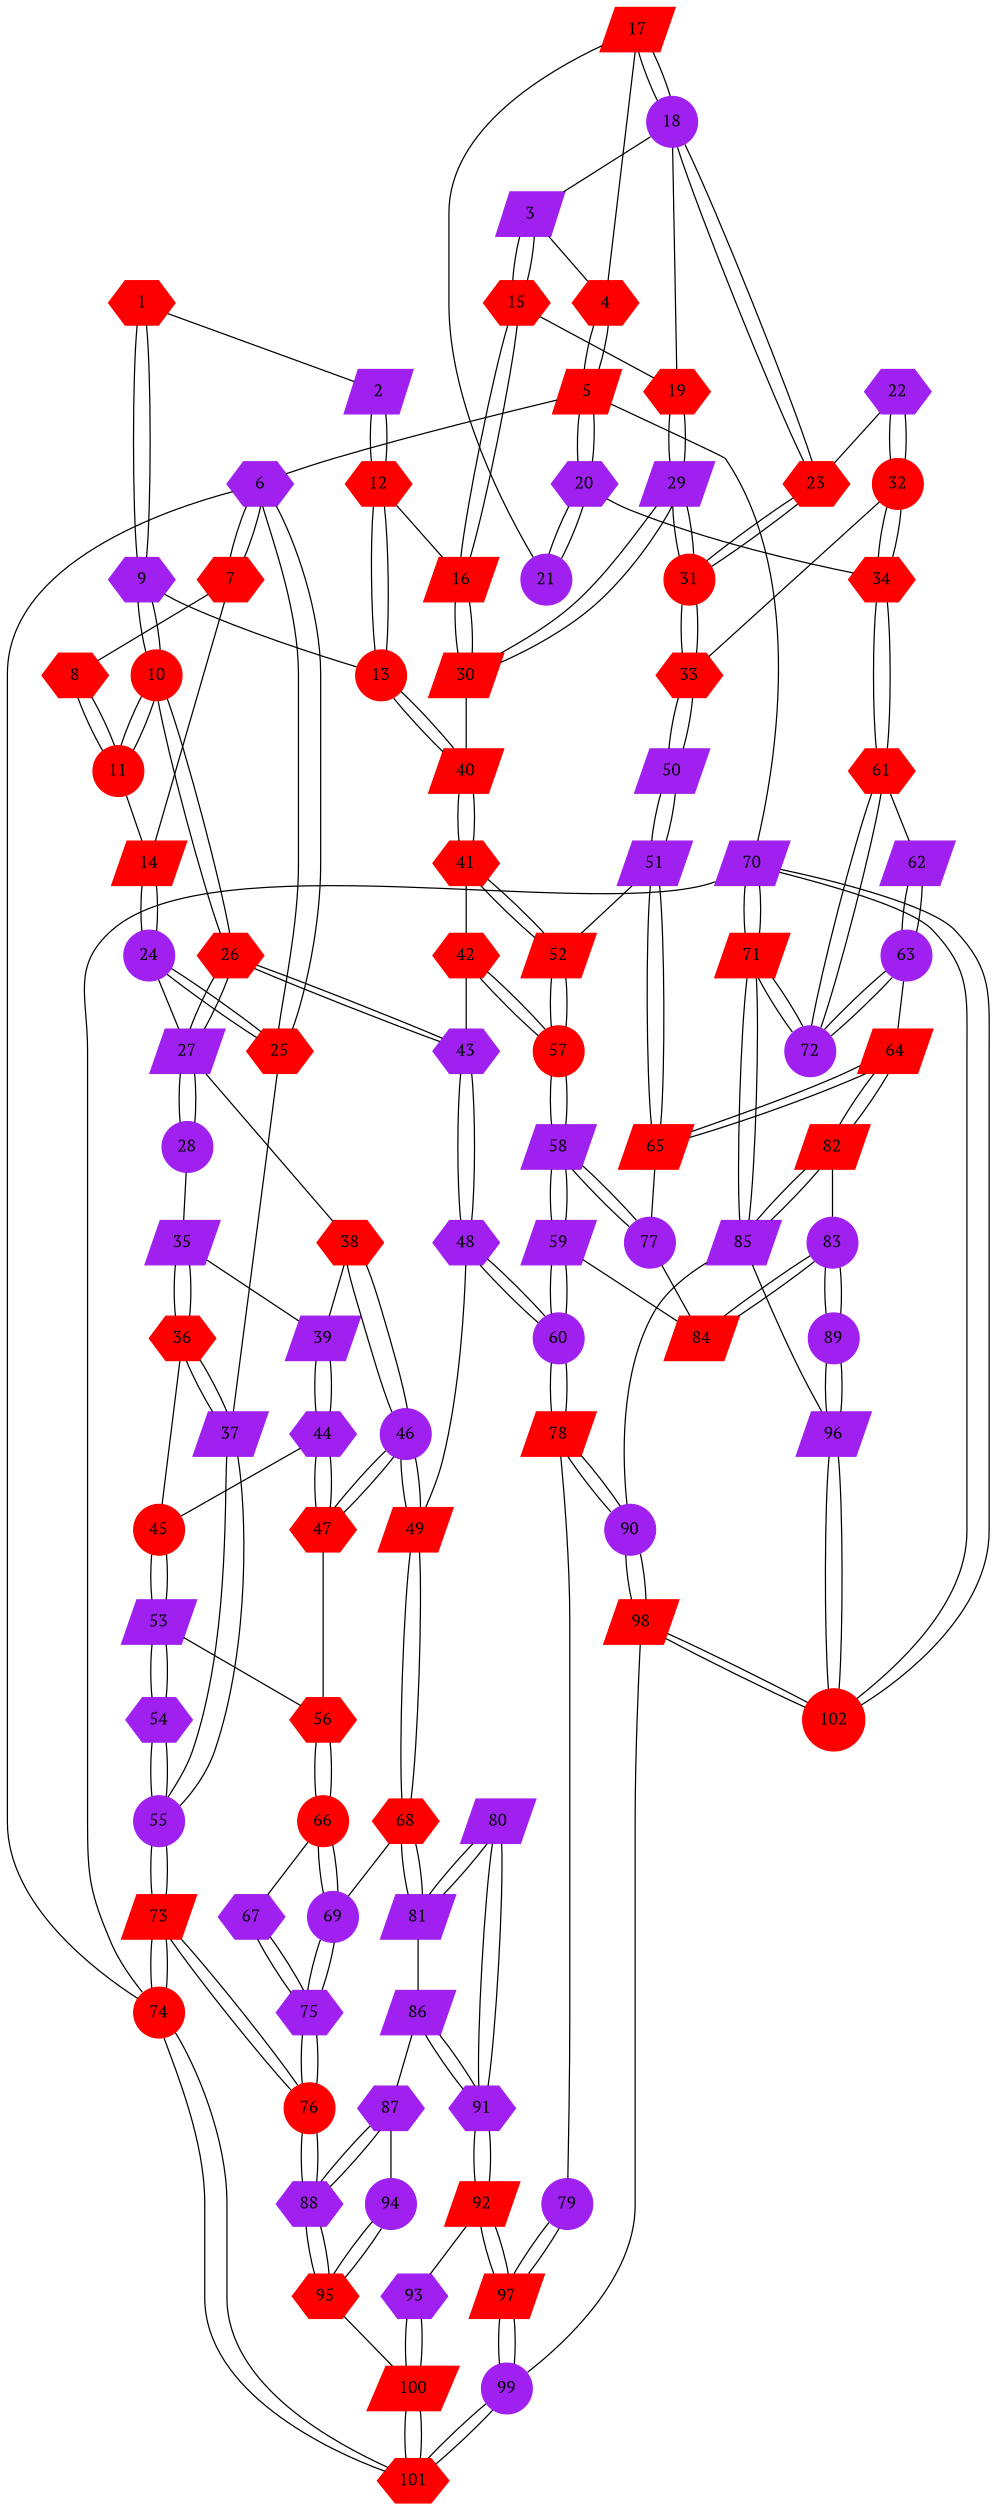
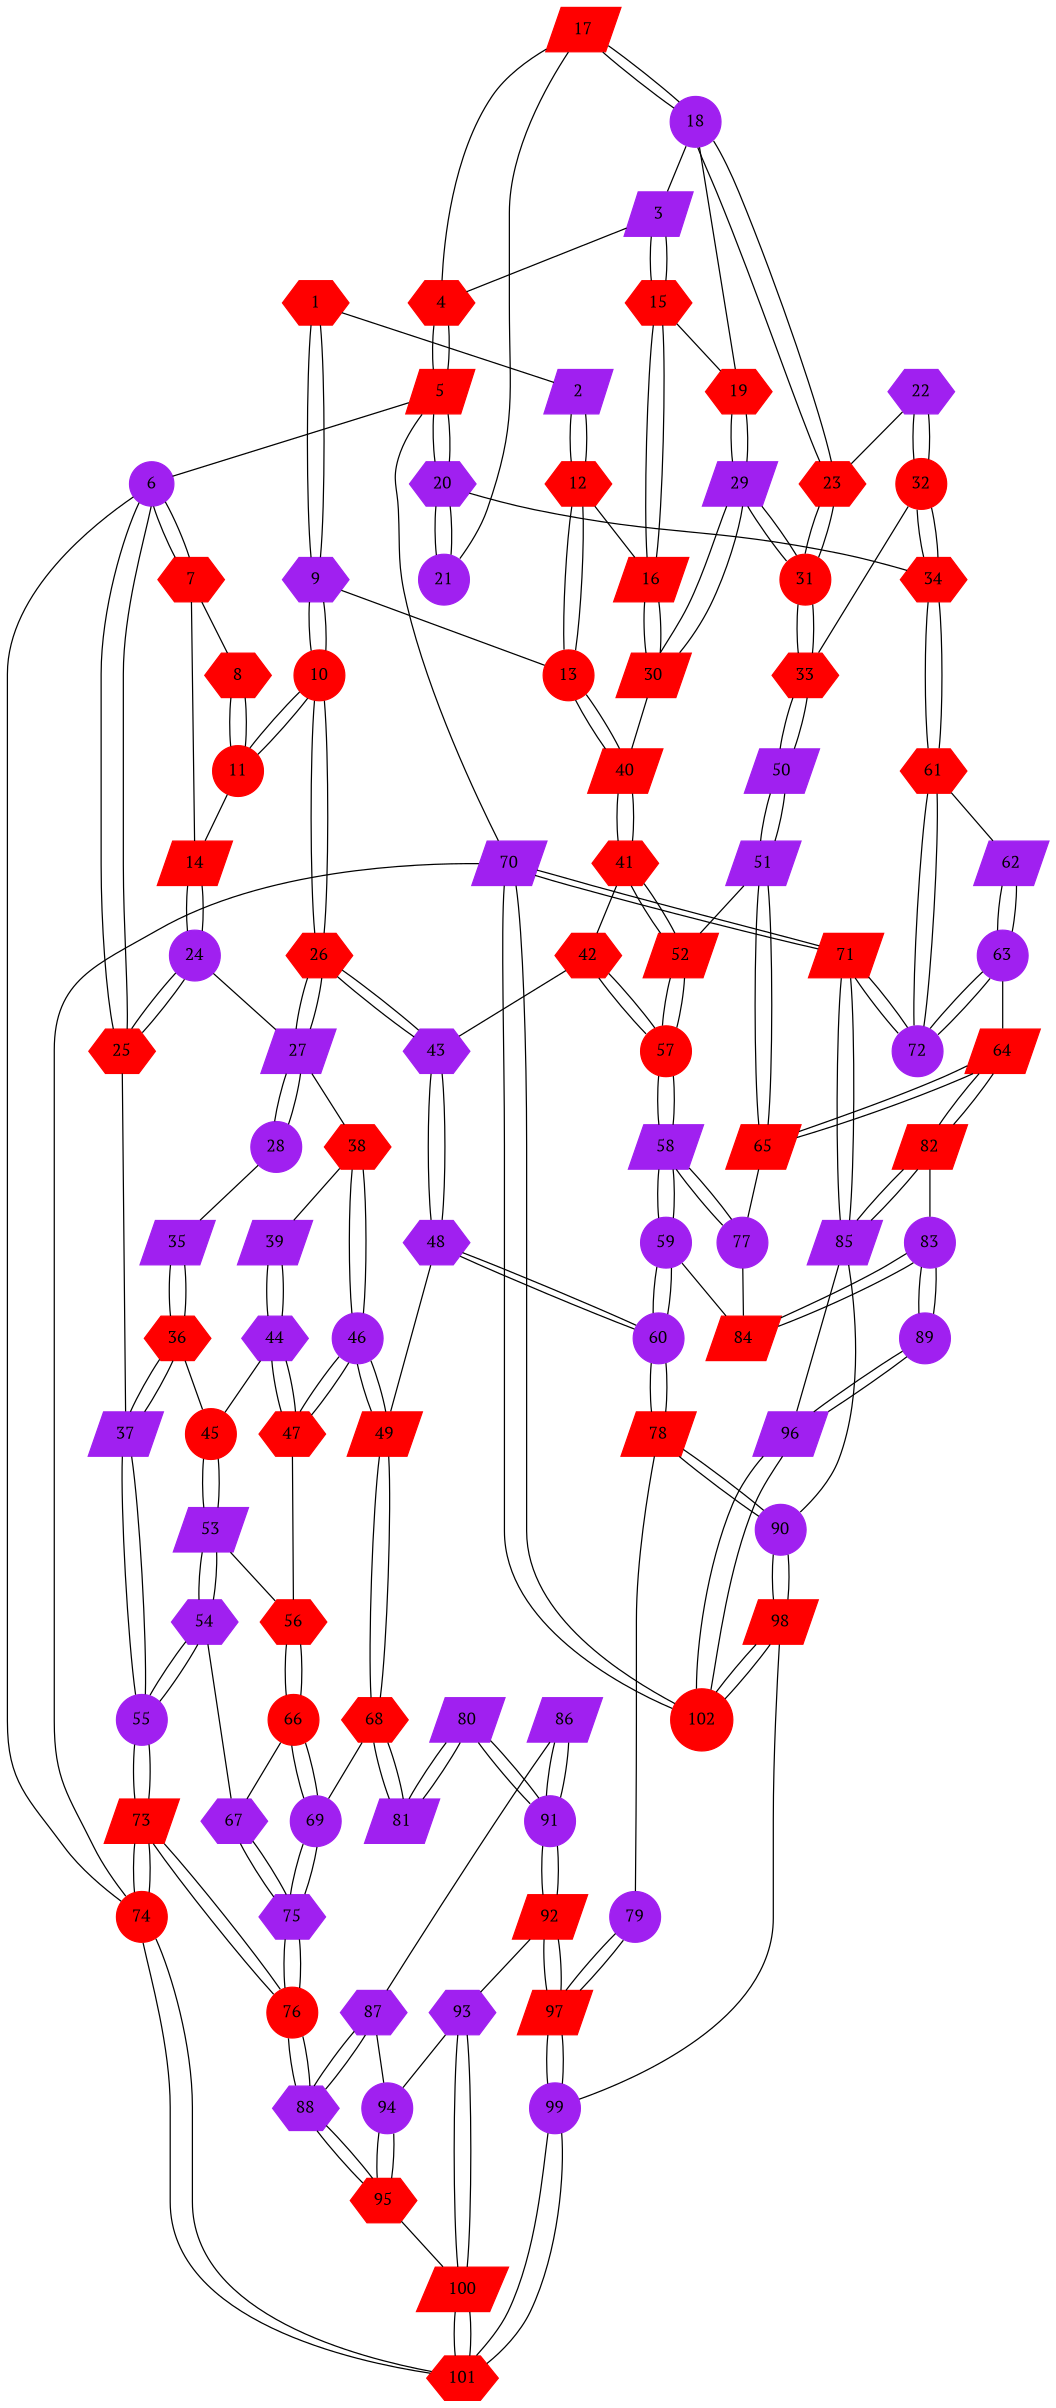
node "6": shape hexagon -> circle
node "59": shape parallelogram -> circle
edge "35" -- "39": removed
edge "54" -- "67": added
edge "81" -- "86": removed
edge "93" -- "94": added
node "91": shape hexagon -> circle
